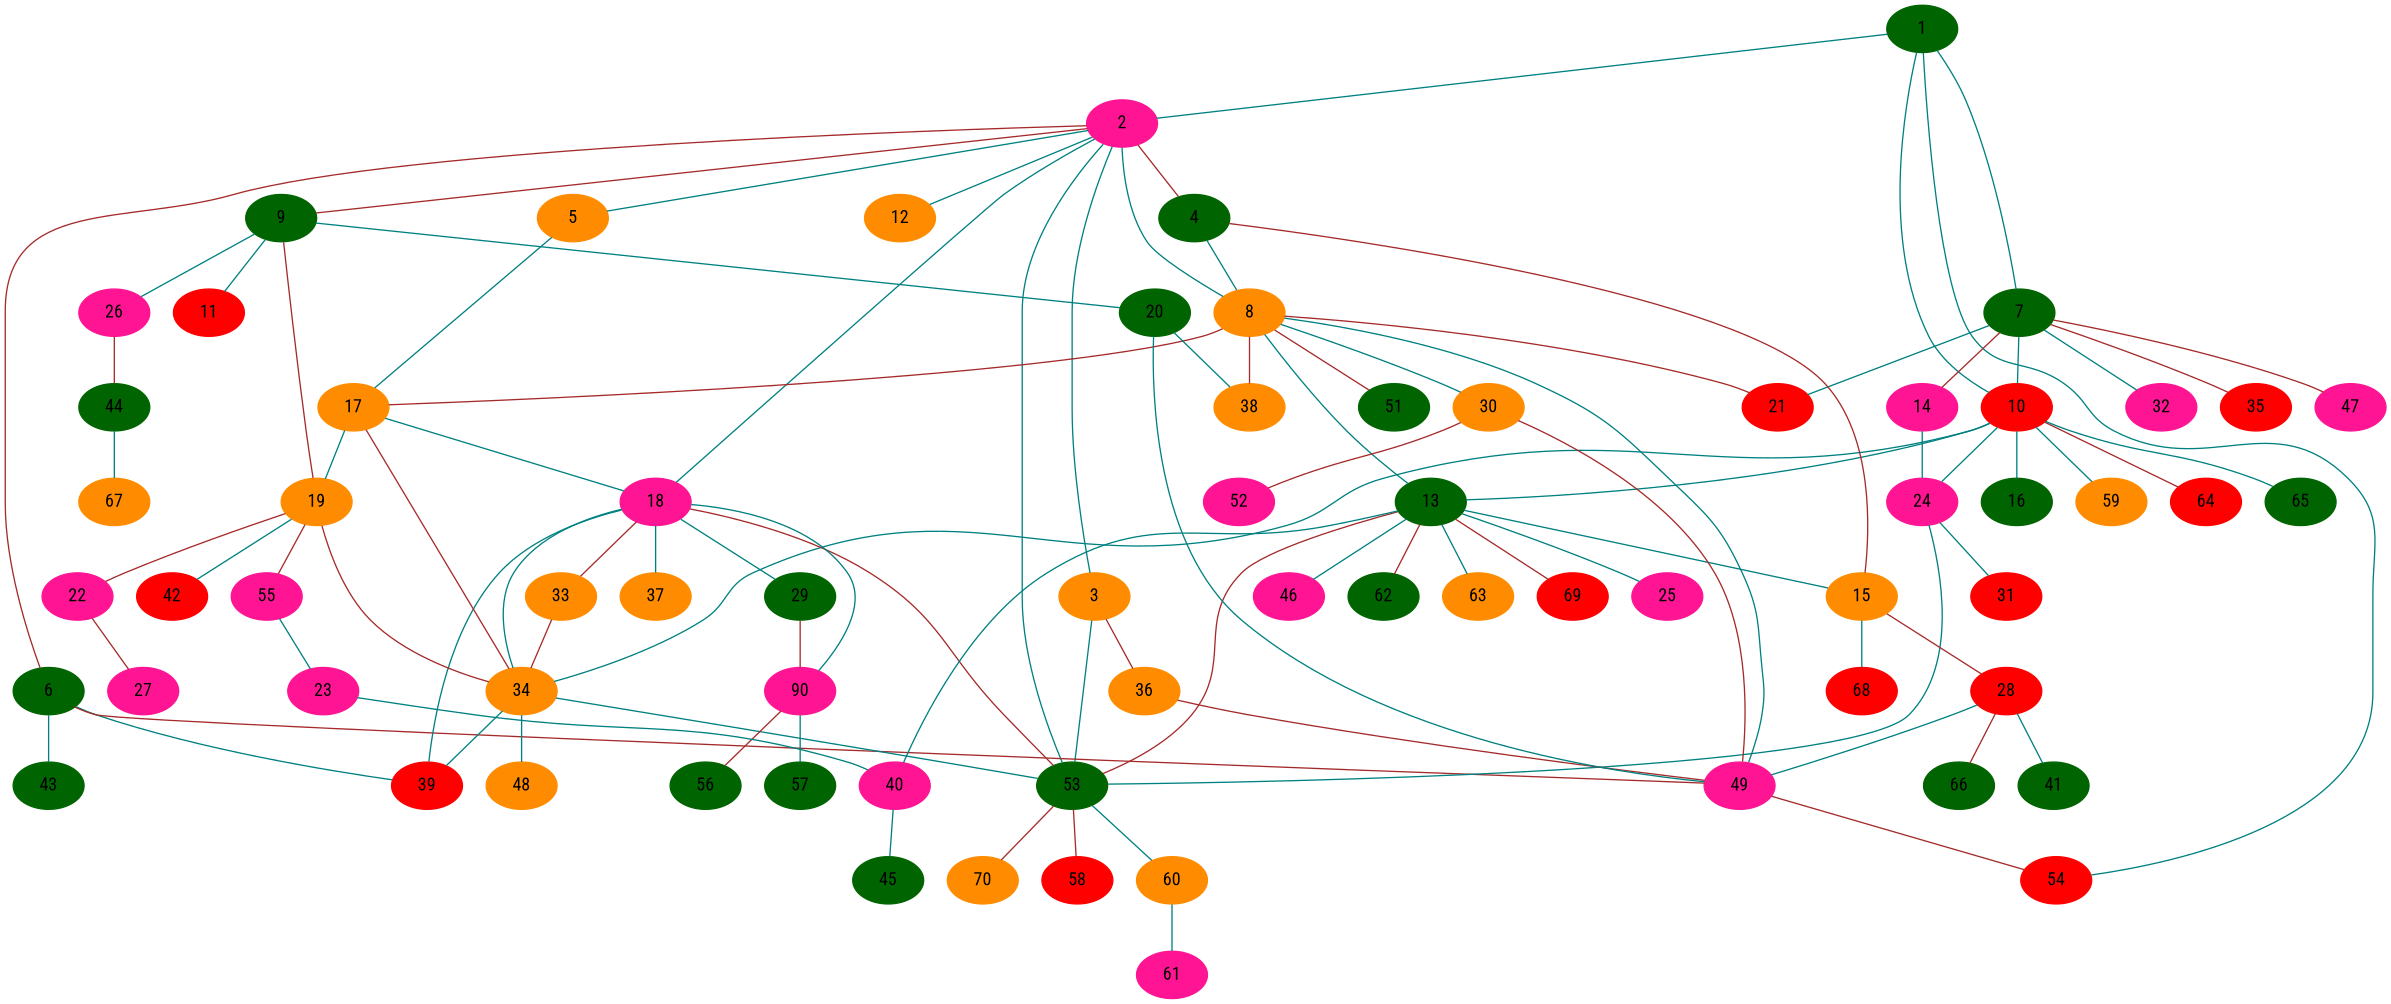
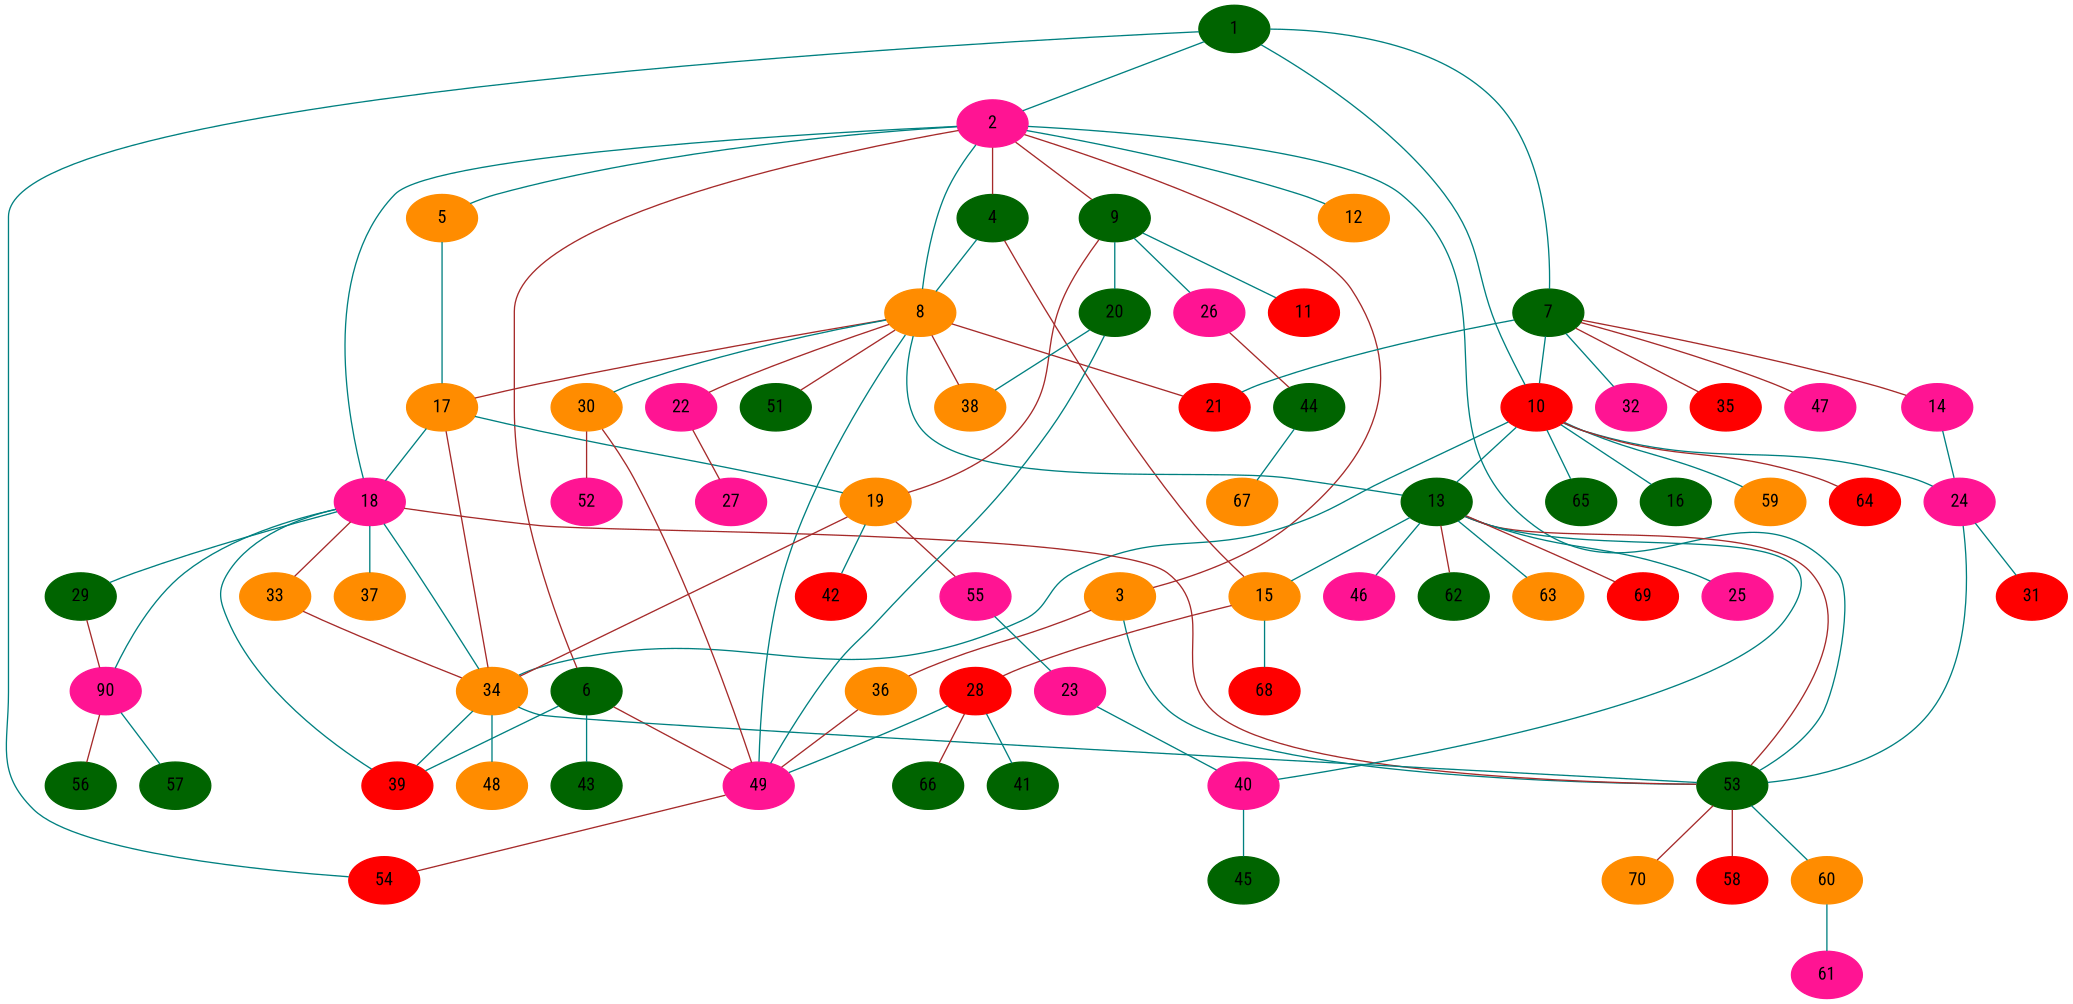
edge "2" -- "3": color teal -> brown
edge "19" -- "22": now "8" -- "22"
